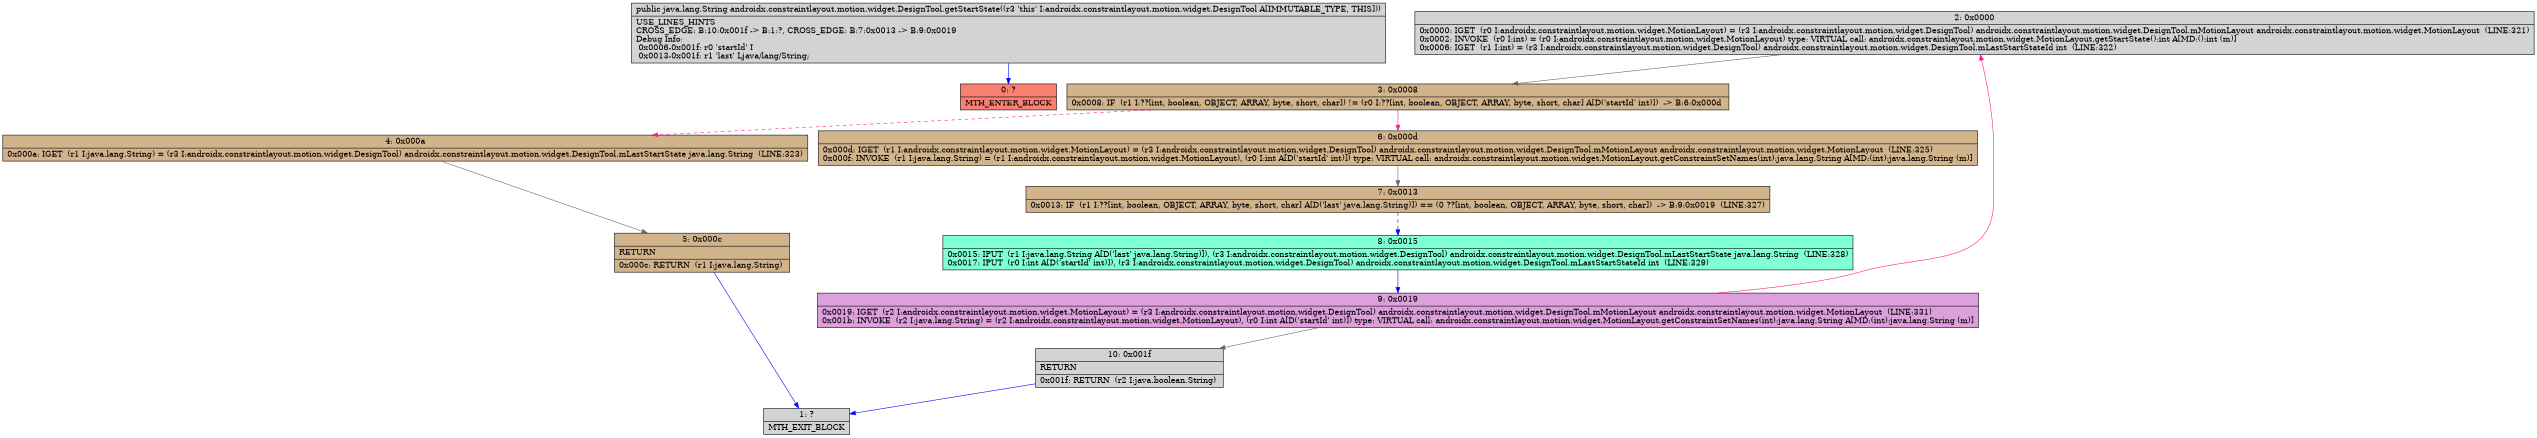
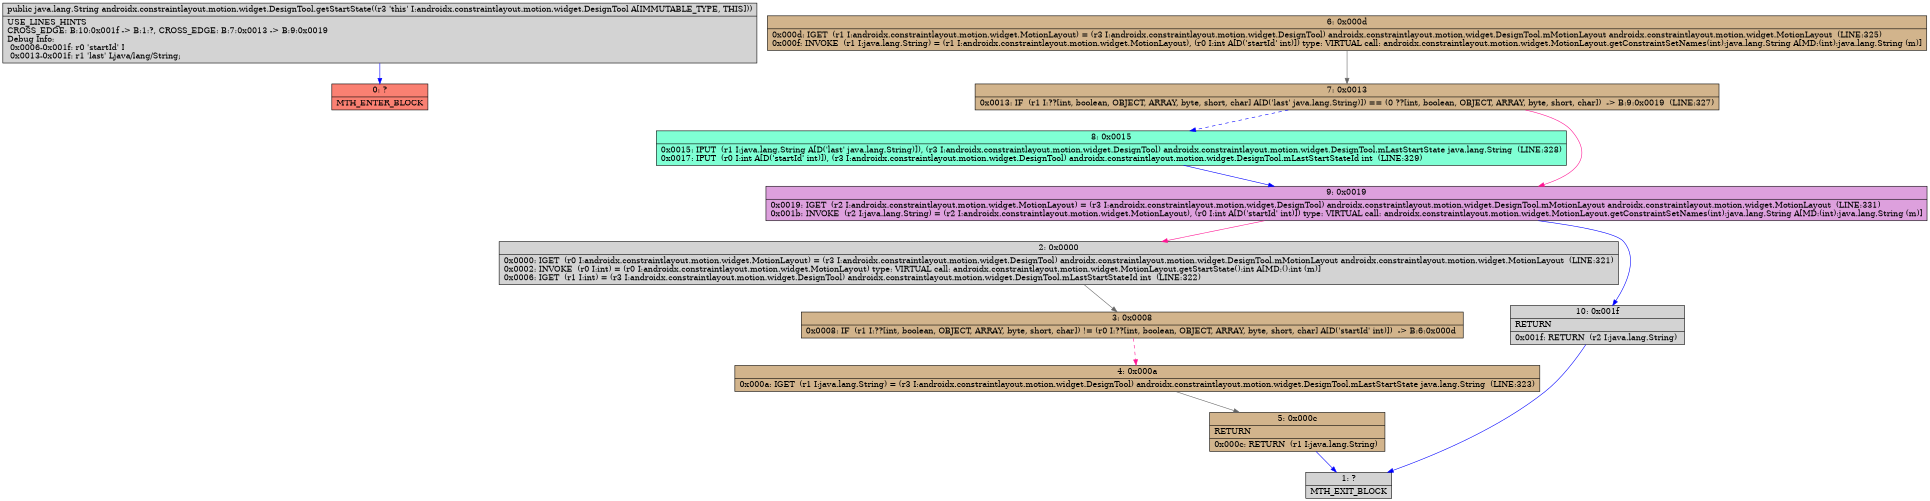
edge "3: 0x0008" -> "6: 0x000d": removed
edge "7: 0x0013" -> "9: 0x0019": added
edge "9: 0x0019" -> "10: 0x001f": color gray40 -> blue
node "10: 0x001f": text "0x001f: RETURN  (r2 I:java.boolean.String)" -> "0x001f: RETURN  (r2 I:java.lang.String)"
